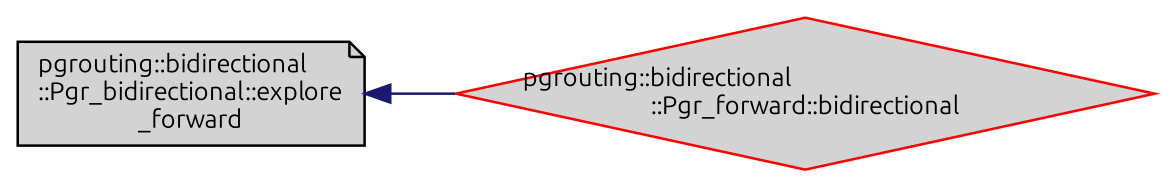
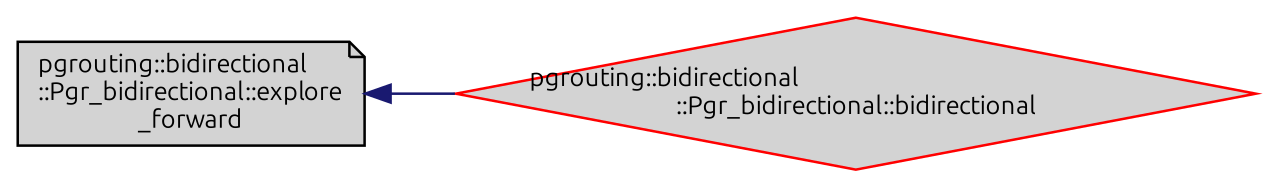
node "pgrouting::bidirectional ::Pgr_forward::bidirectional": label "pgrouting::bidirectional ::Pgr_forward::bidirectional" -> "pgrouting::bidirectional ::Pgr_bidirectional::bidirectional"
